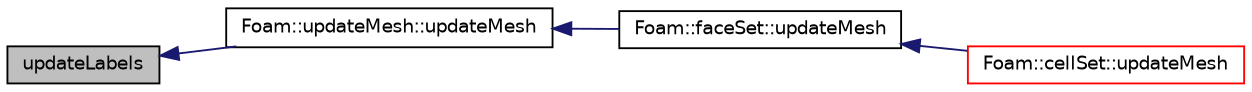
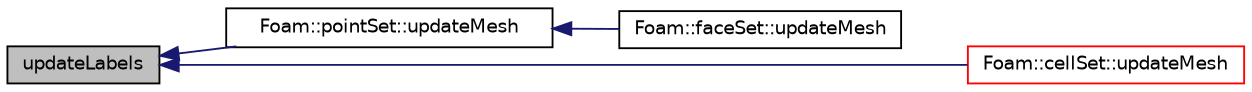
node "Foam::updateMesh::updateMesh": label "Foam::updateMesh::updateMesh" -> "Foam::pointSet::updateMesh"
edge "Foam::cellSet::updateMesh" -> "Foam::faceSet::updateMesh": now "Foam::cellSet::updateMesh" -> "updateLabels"
